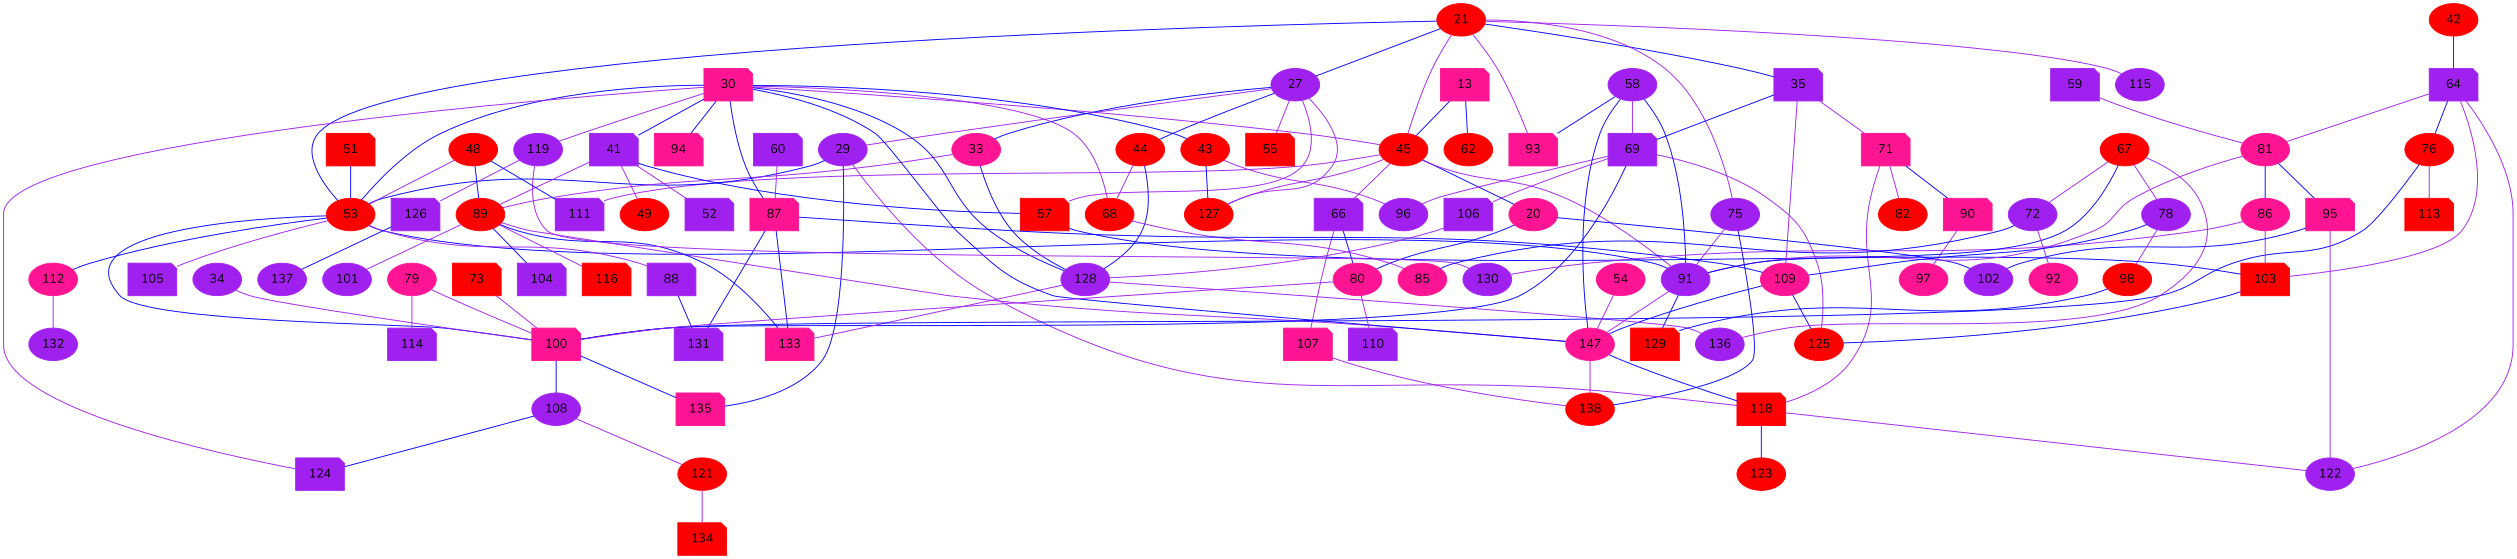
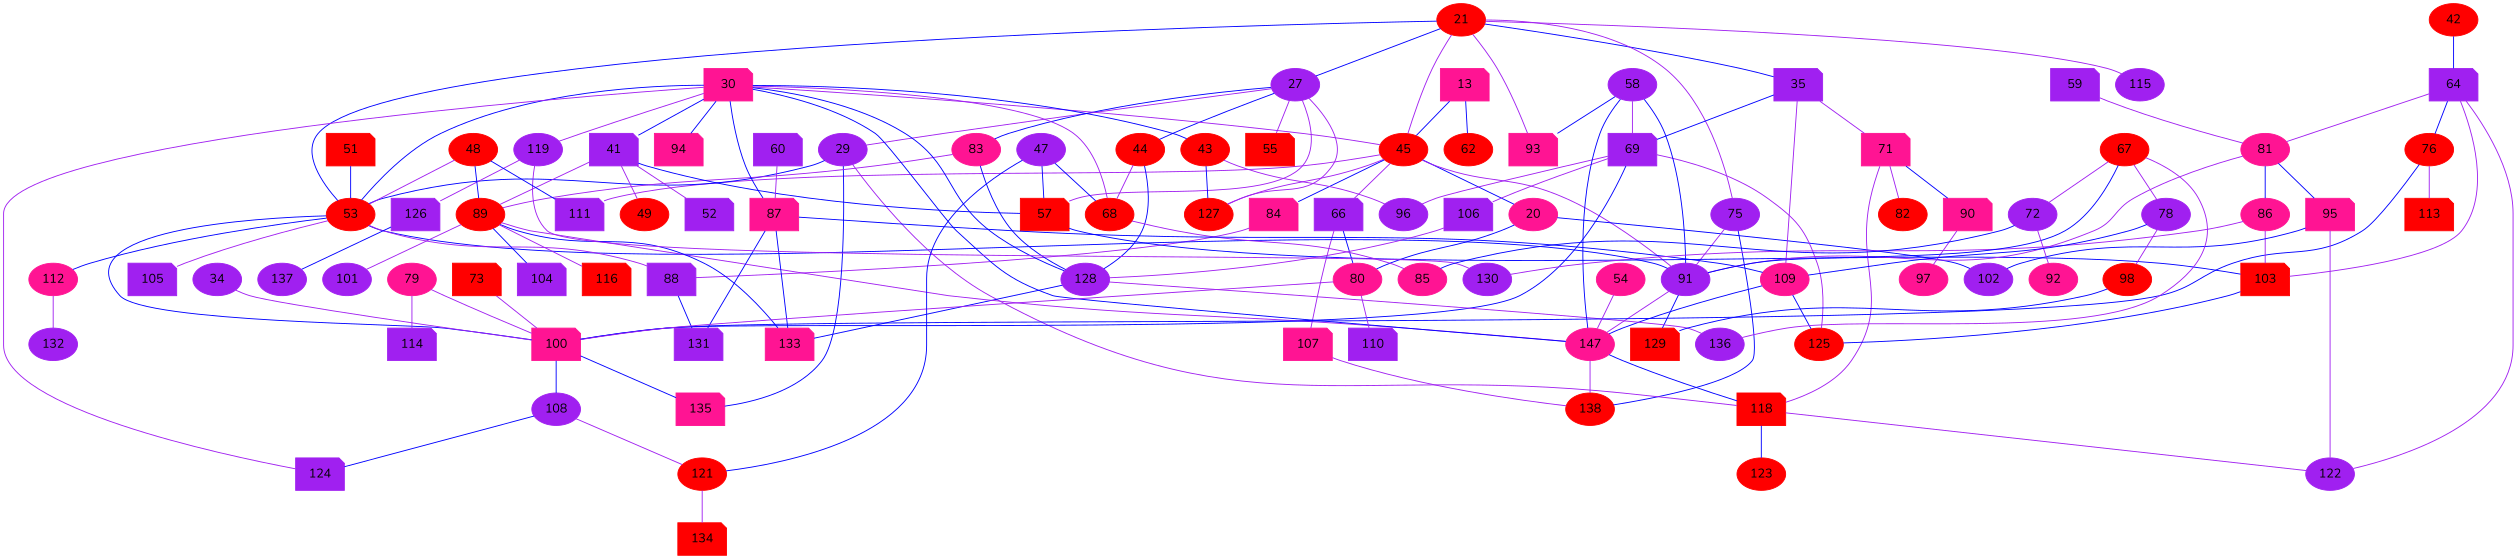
node "33": label "33" -> "83"
node "47": added
node "84": added
edge "128" -- "133": color purple -> blue
